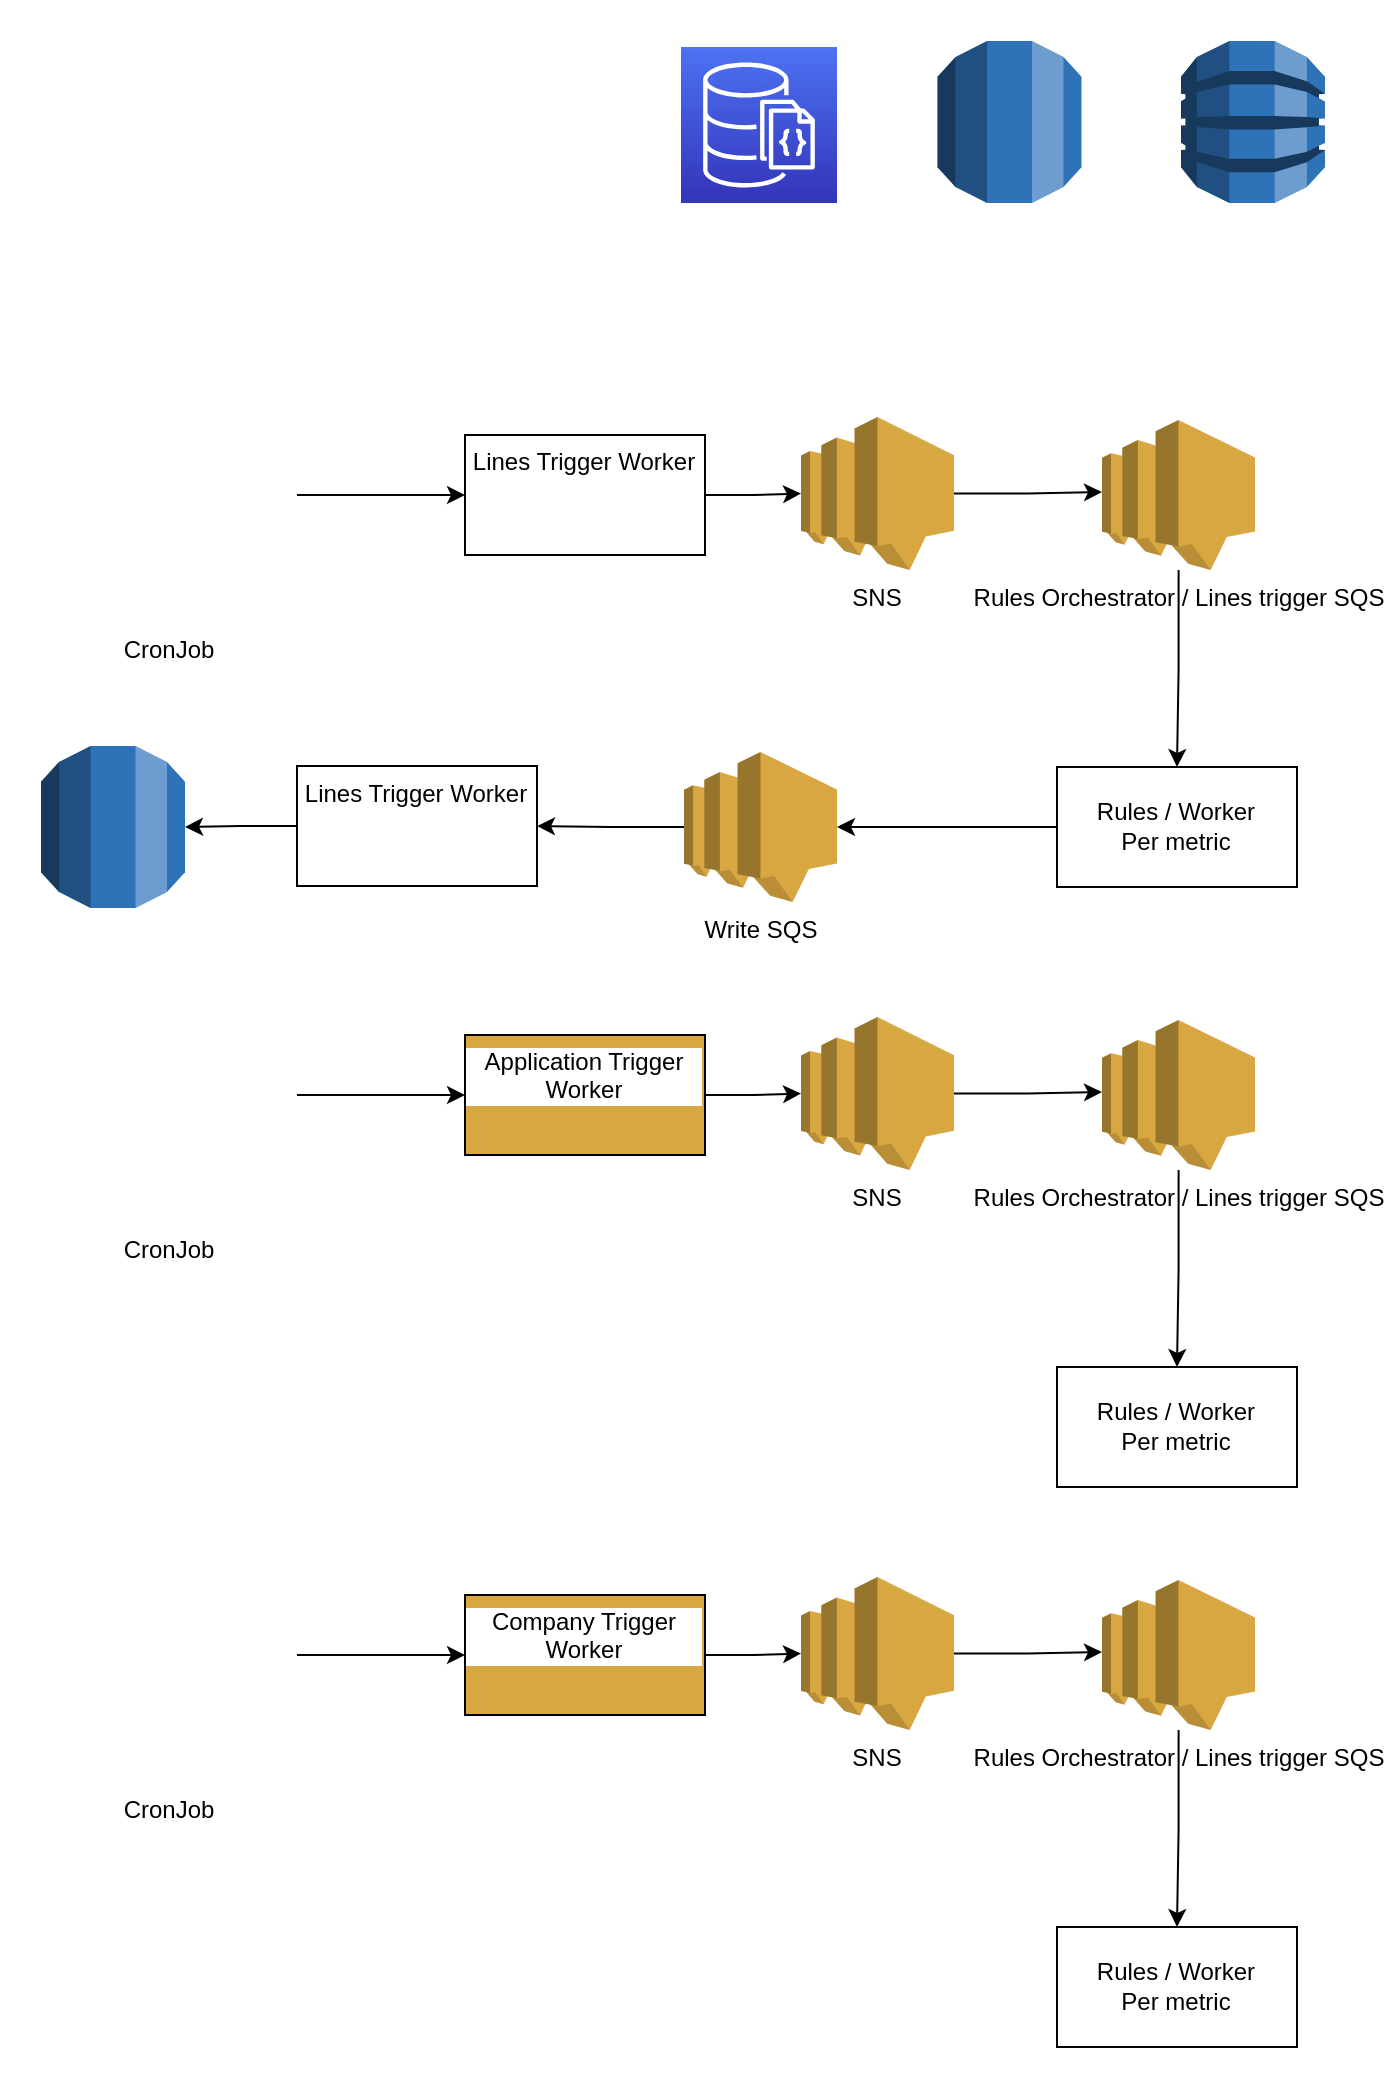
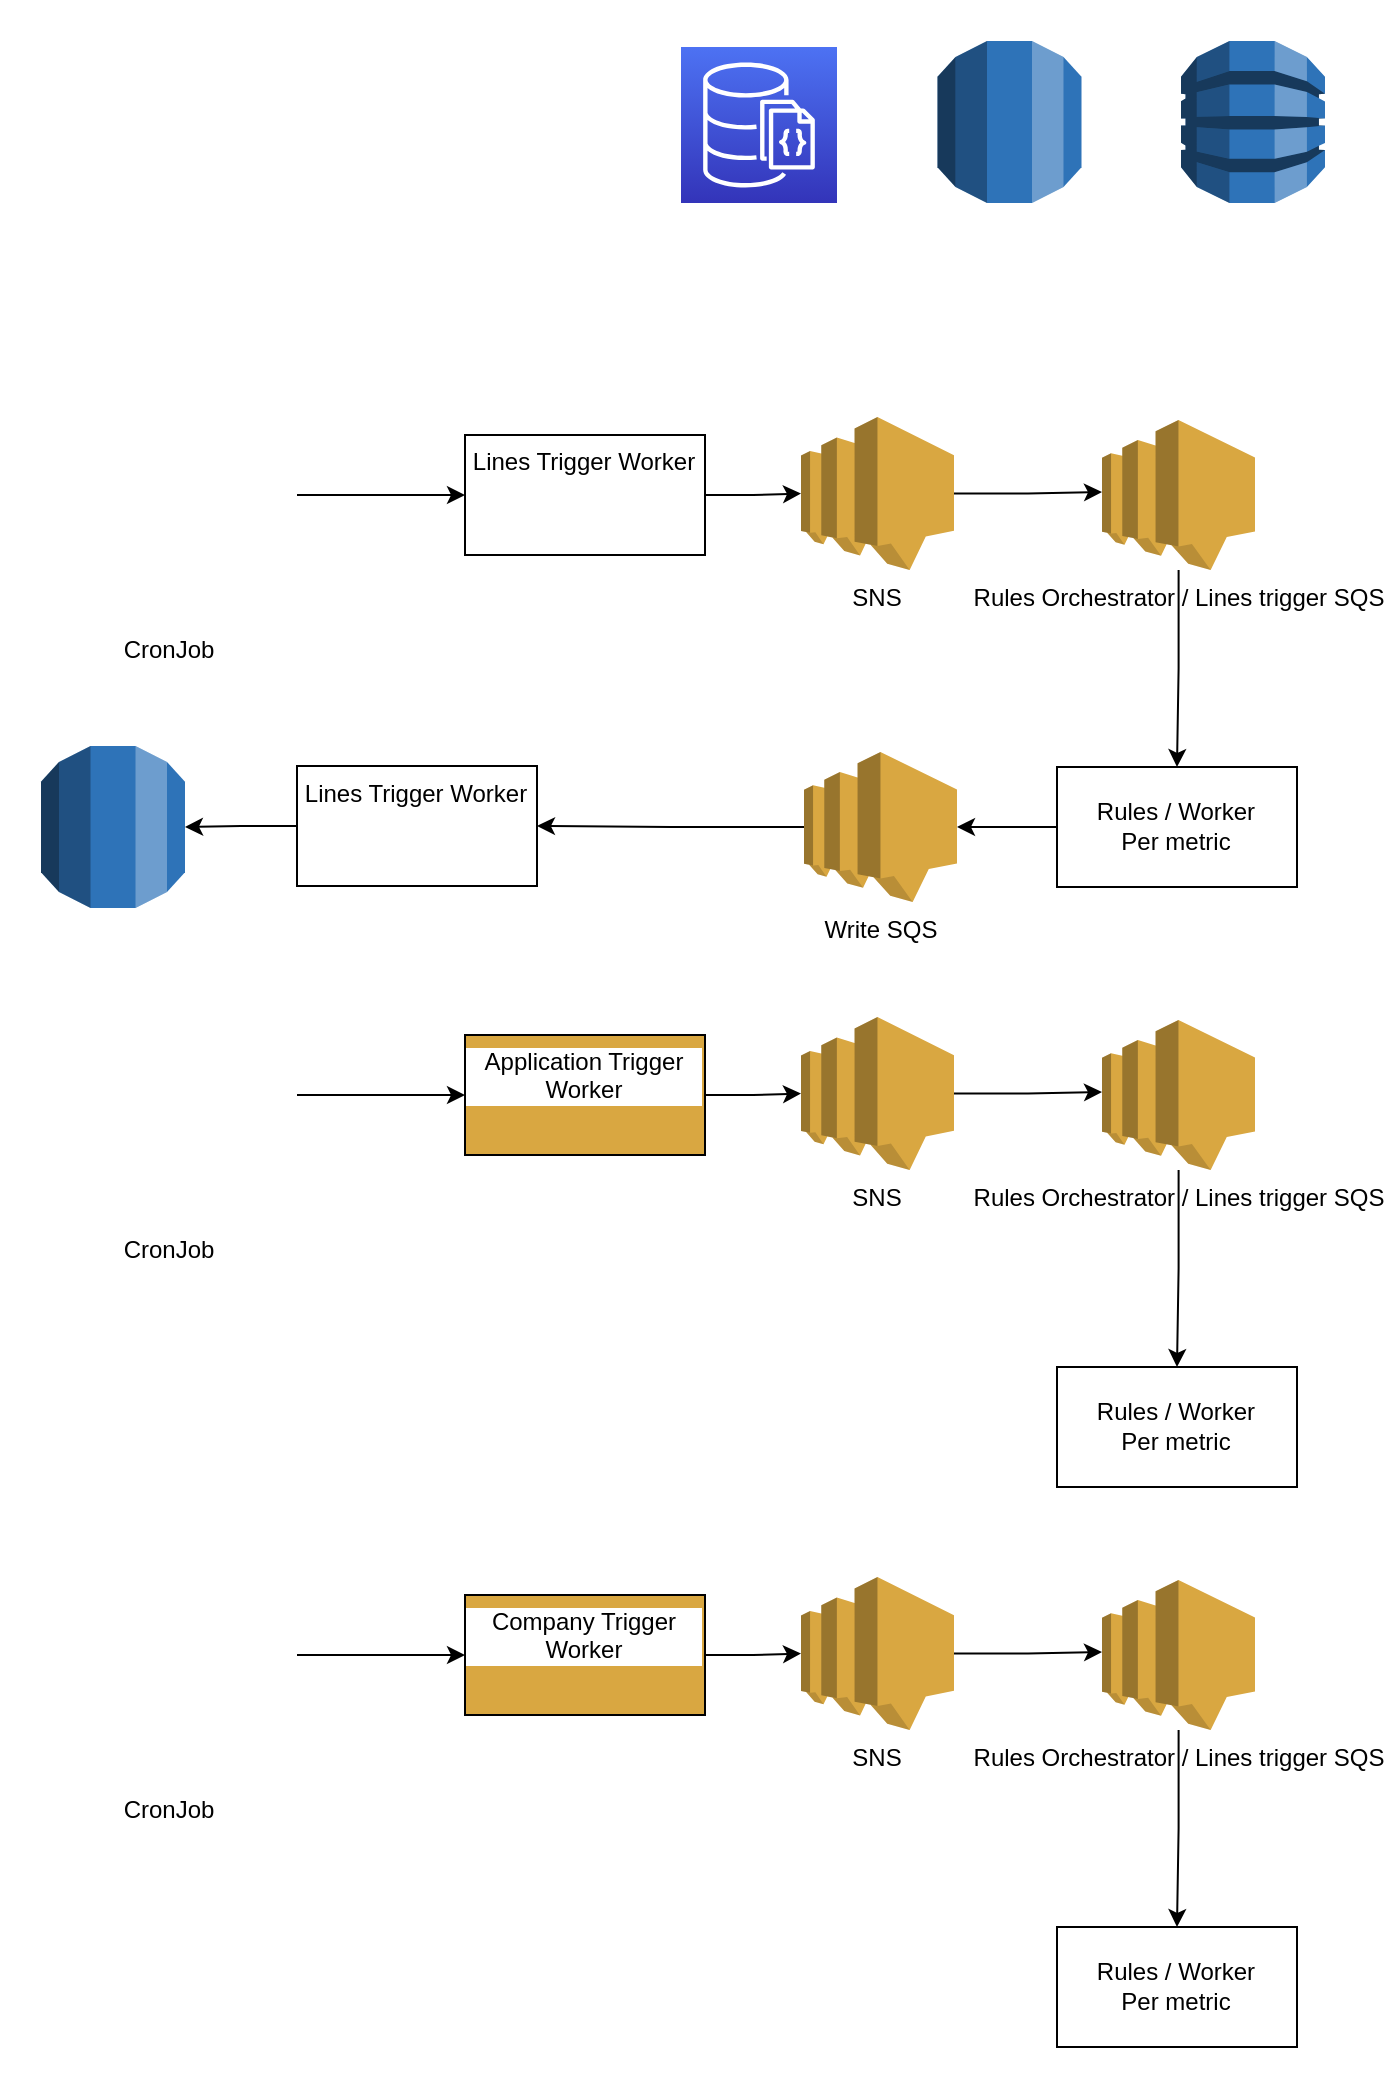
node "Write SQS": moved (761, 827) -> (881, 827)
